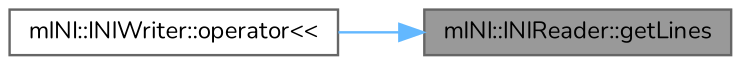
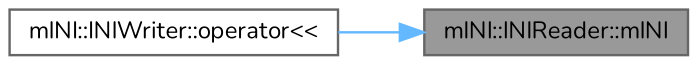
node "mINI::INIReader::getLines": label "mINI::INIReader::getLines" -> "mINI::INIReader::mINI"
